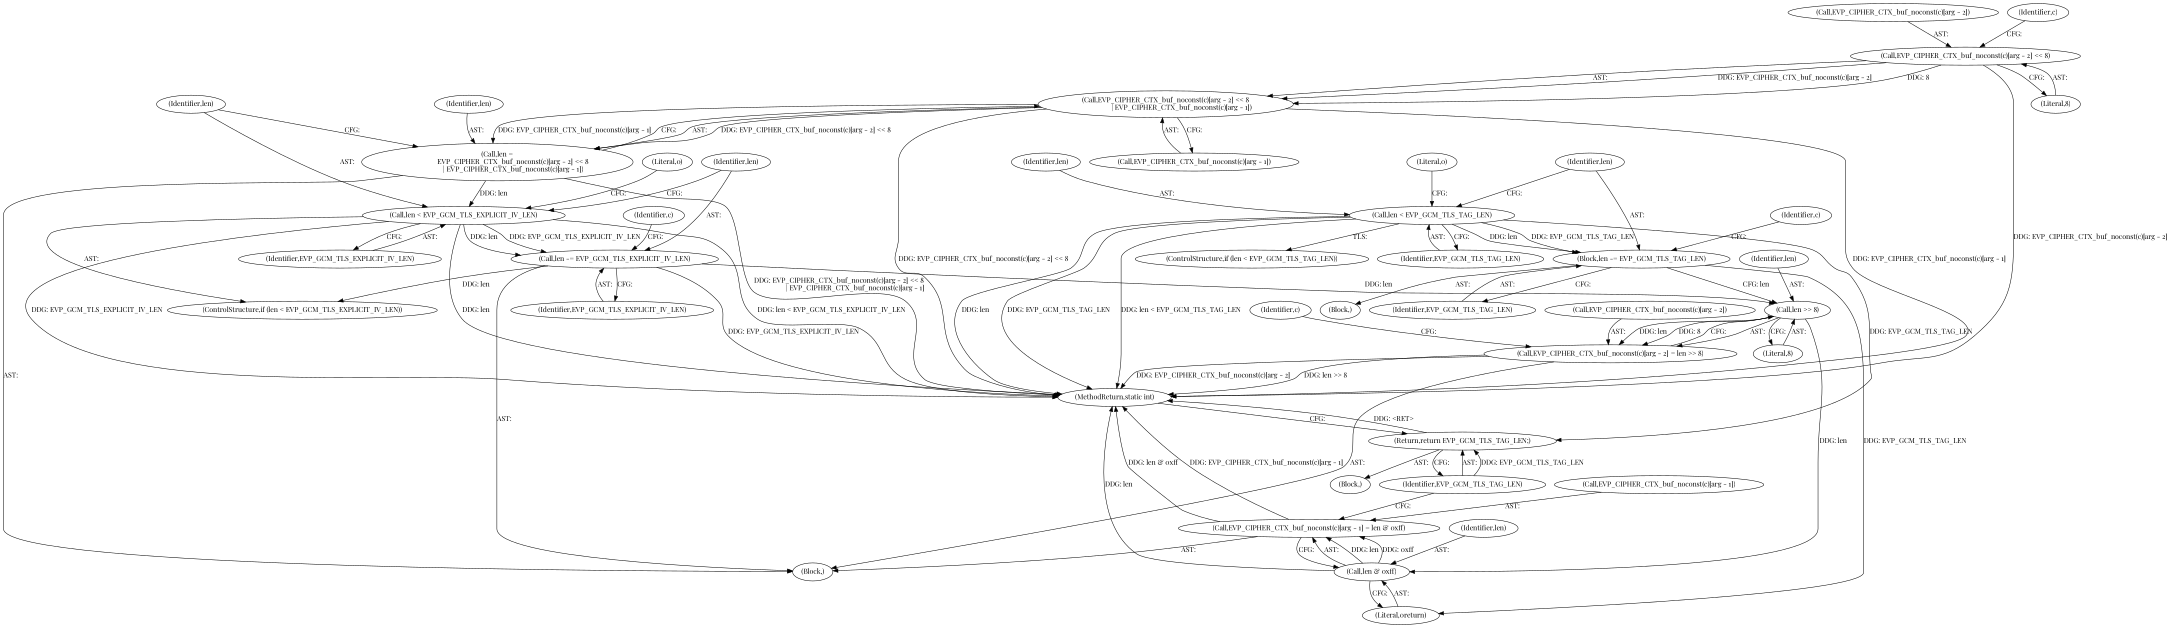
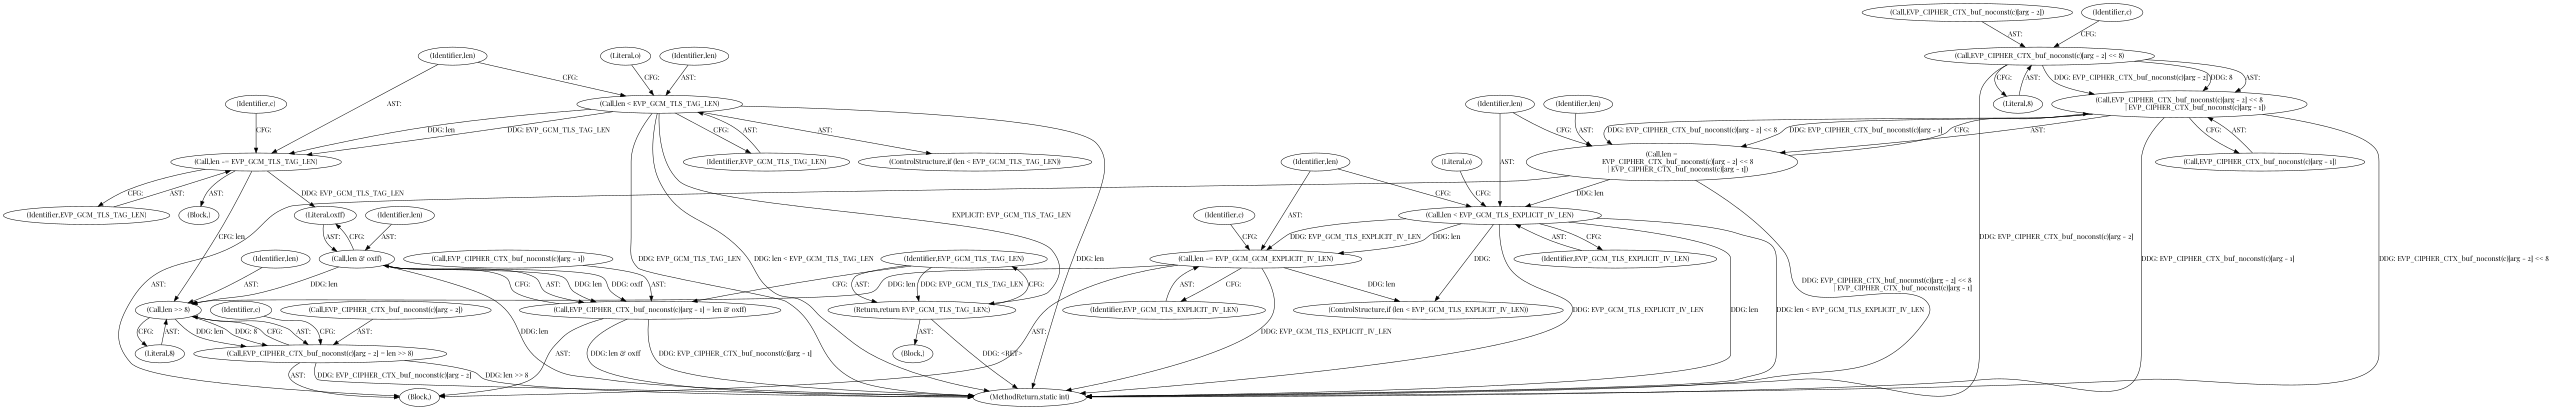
edge "(Call,len < EVP_GCM_TLS_TAG_LEN)" -> "(ControlStructure,if (len < EVP_GCM_TLS_TAG_LEN))": label "TLS: " -> "AST: "
edge "(Call,len < EVP_GCM_TLS_EXPLICIT_IV_LEN)" -> "(ControlStructure,if (len < EVP_GCM_TLS_EXPLICIT_IV_LEN))": label "AST: " -> "DDG: "
node "(Call,len -= EVP_GCM_TLS_EXPLICIT_IV_LEN)": label "(Call,len -= EVP_GCM_TLS_EXPLICIT_IV_LEN)" -> "(Call,len -= EVP_GCM_GCM_EXPLICIT_IV_LEN)"
node "(Block,len -= EVP_GCM_TLS_TAG_LEN)": label "(Block,len -= EVP_GCM_TLS_TAG_LEN)" -> "(Call,len -= EVP_GCM_TLS_TAG_LEN)"
edge "(Call,len < EVP_GCM_TLS_TAG_LEN)" -> "(Return,return EVP_GCM_TLS_TAG_LEN;)": label "DDG: EVP_GCM_TLS_TAG_LEN" -> "EXPLICIT: EVP_GCM_TLS_TAG_LEN"
edge "(MethodReturn,static int)" -> "(Return,return EVP_GCM_TLS_TAG_LEN;)": removed, label "CFG:"
edge "(Call,len >> 8)" -> "(Call,len & 0xff)": reversed
node "(Literal,0return)": label "(Literal,0return)" -> "(Literal,0xff)"
